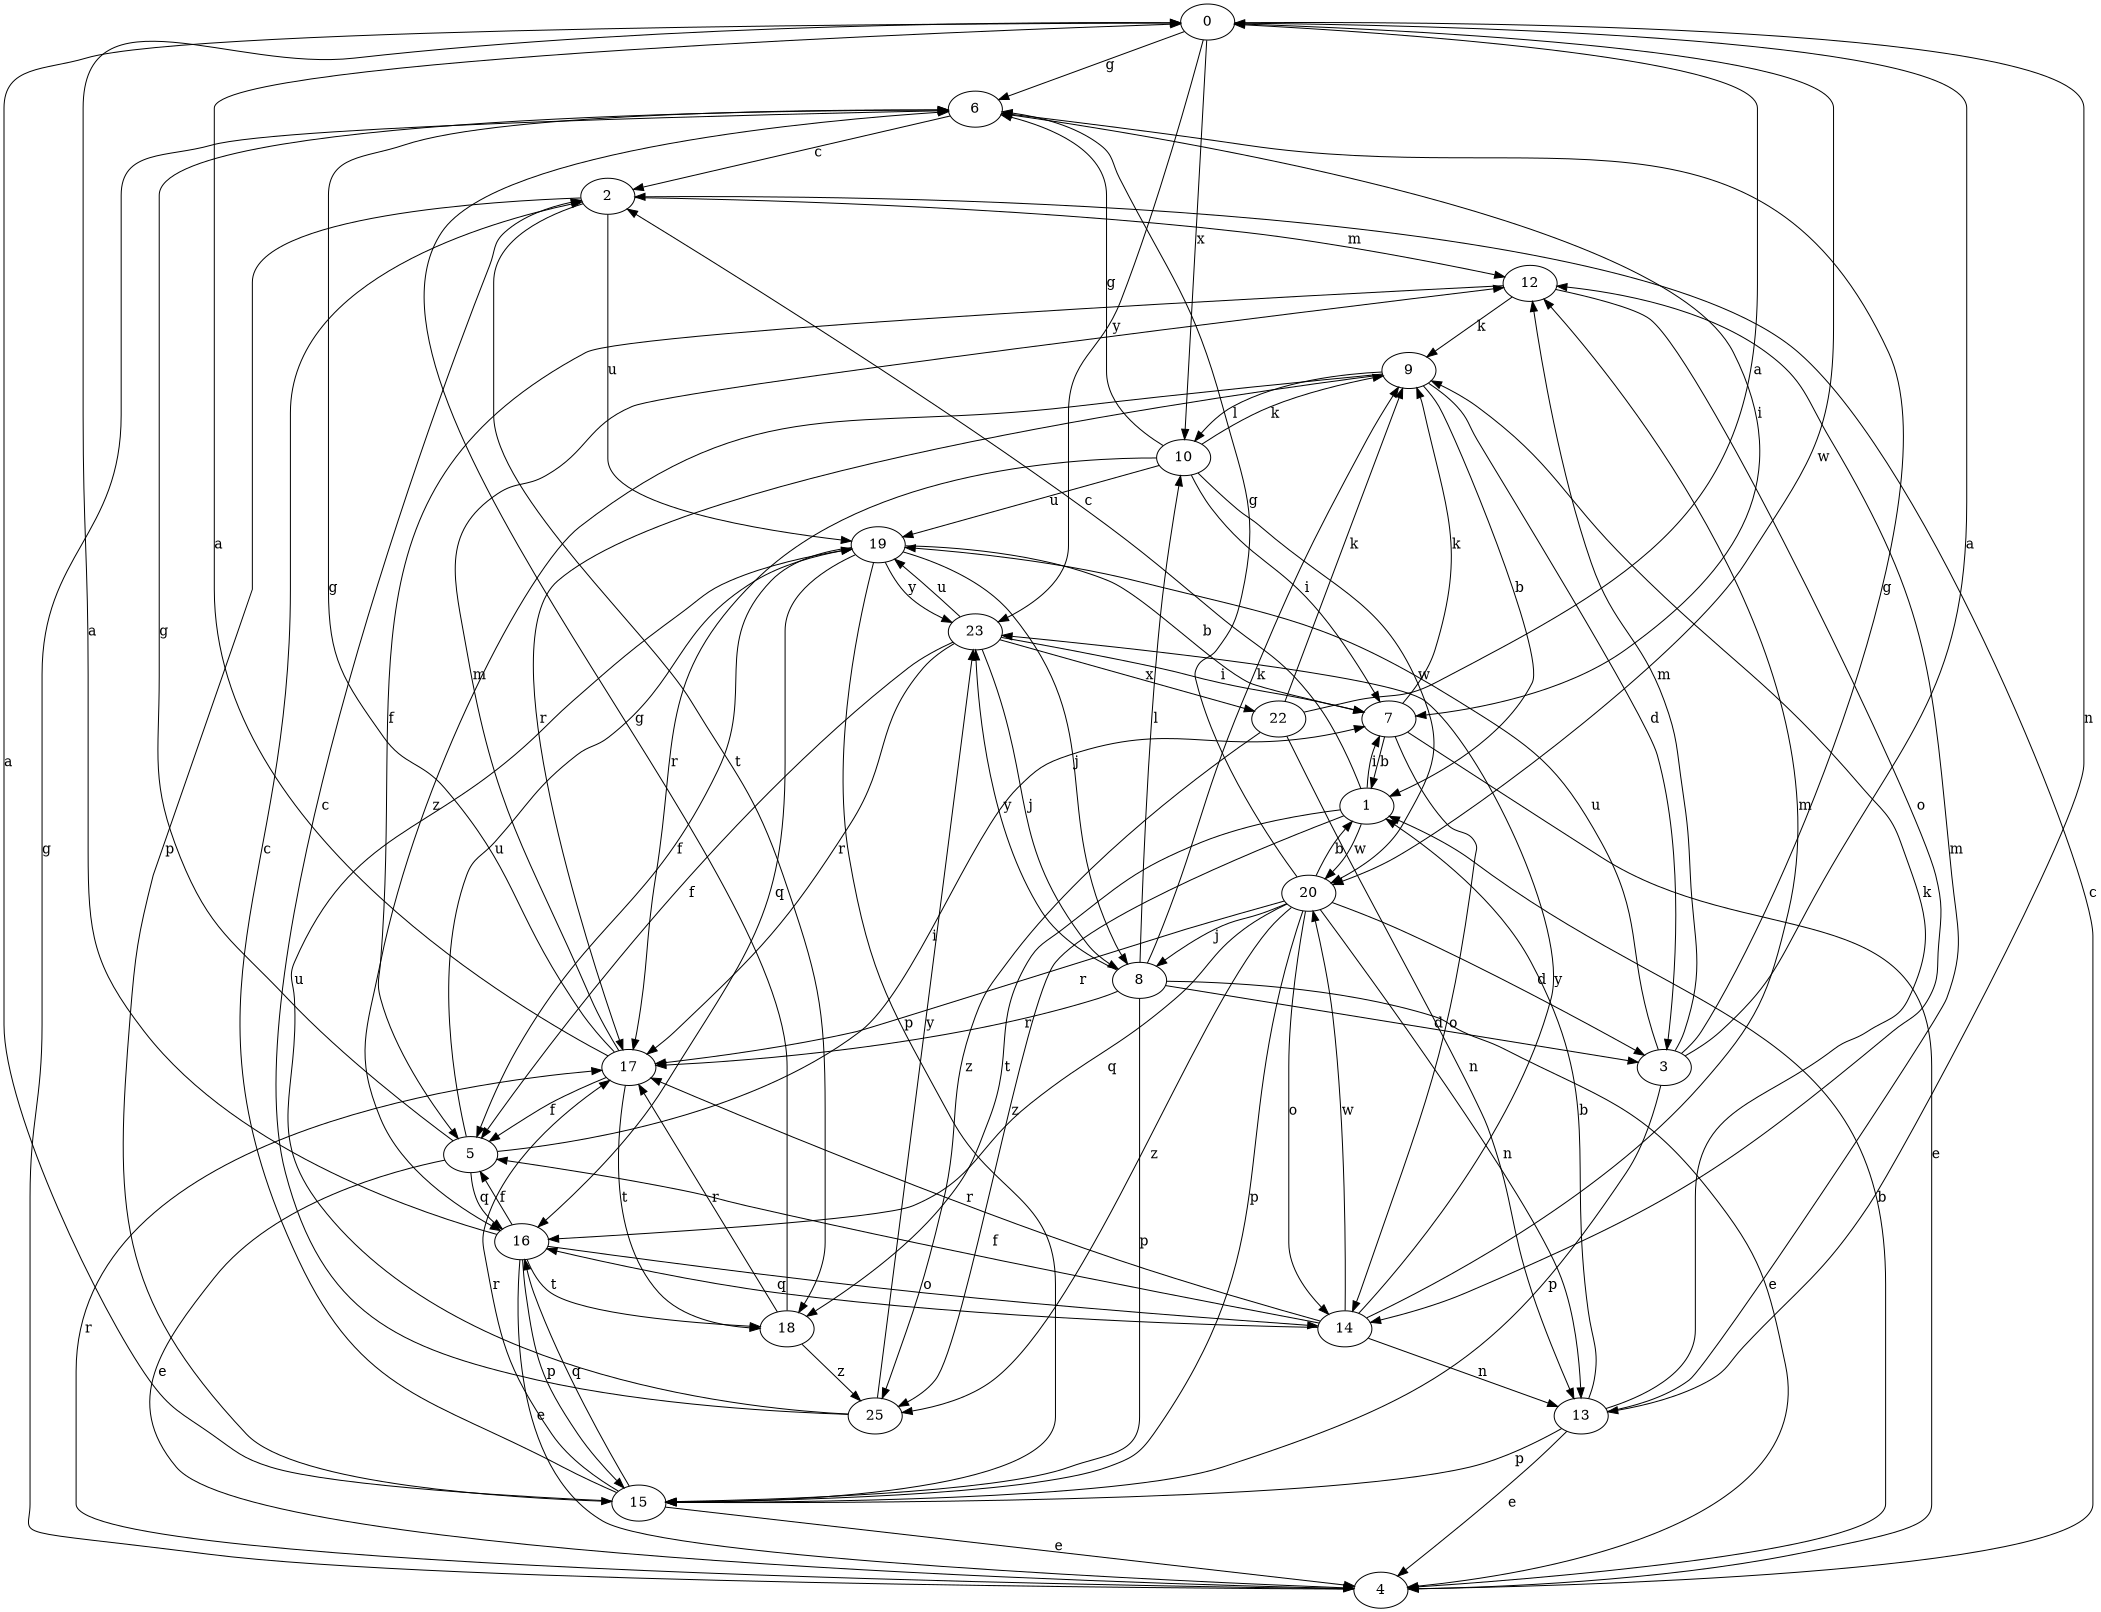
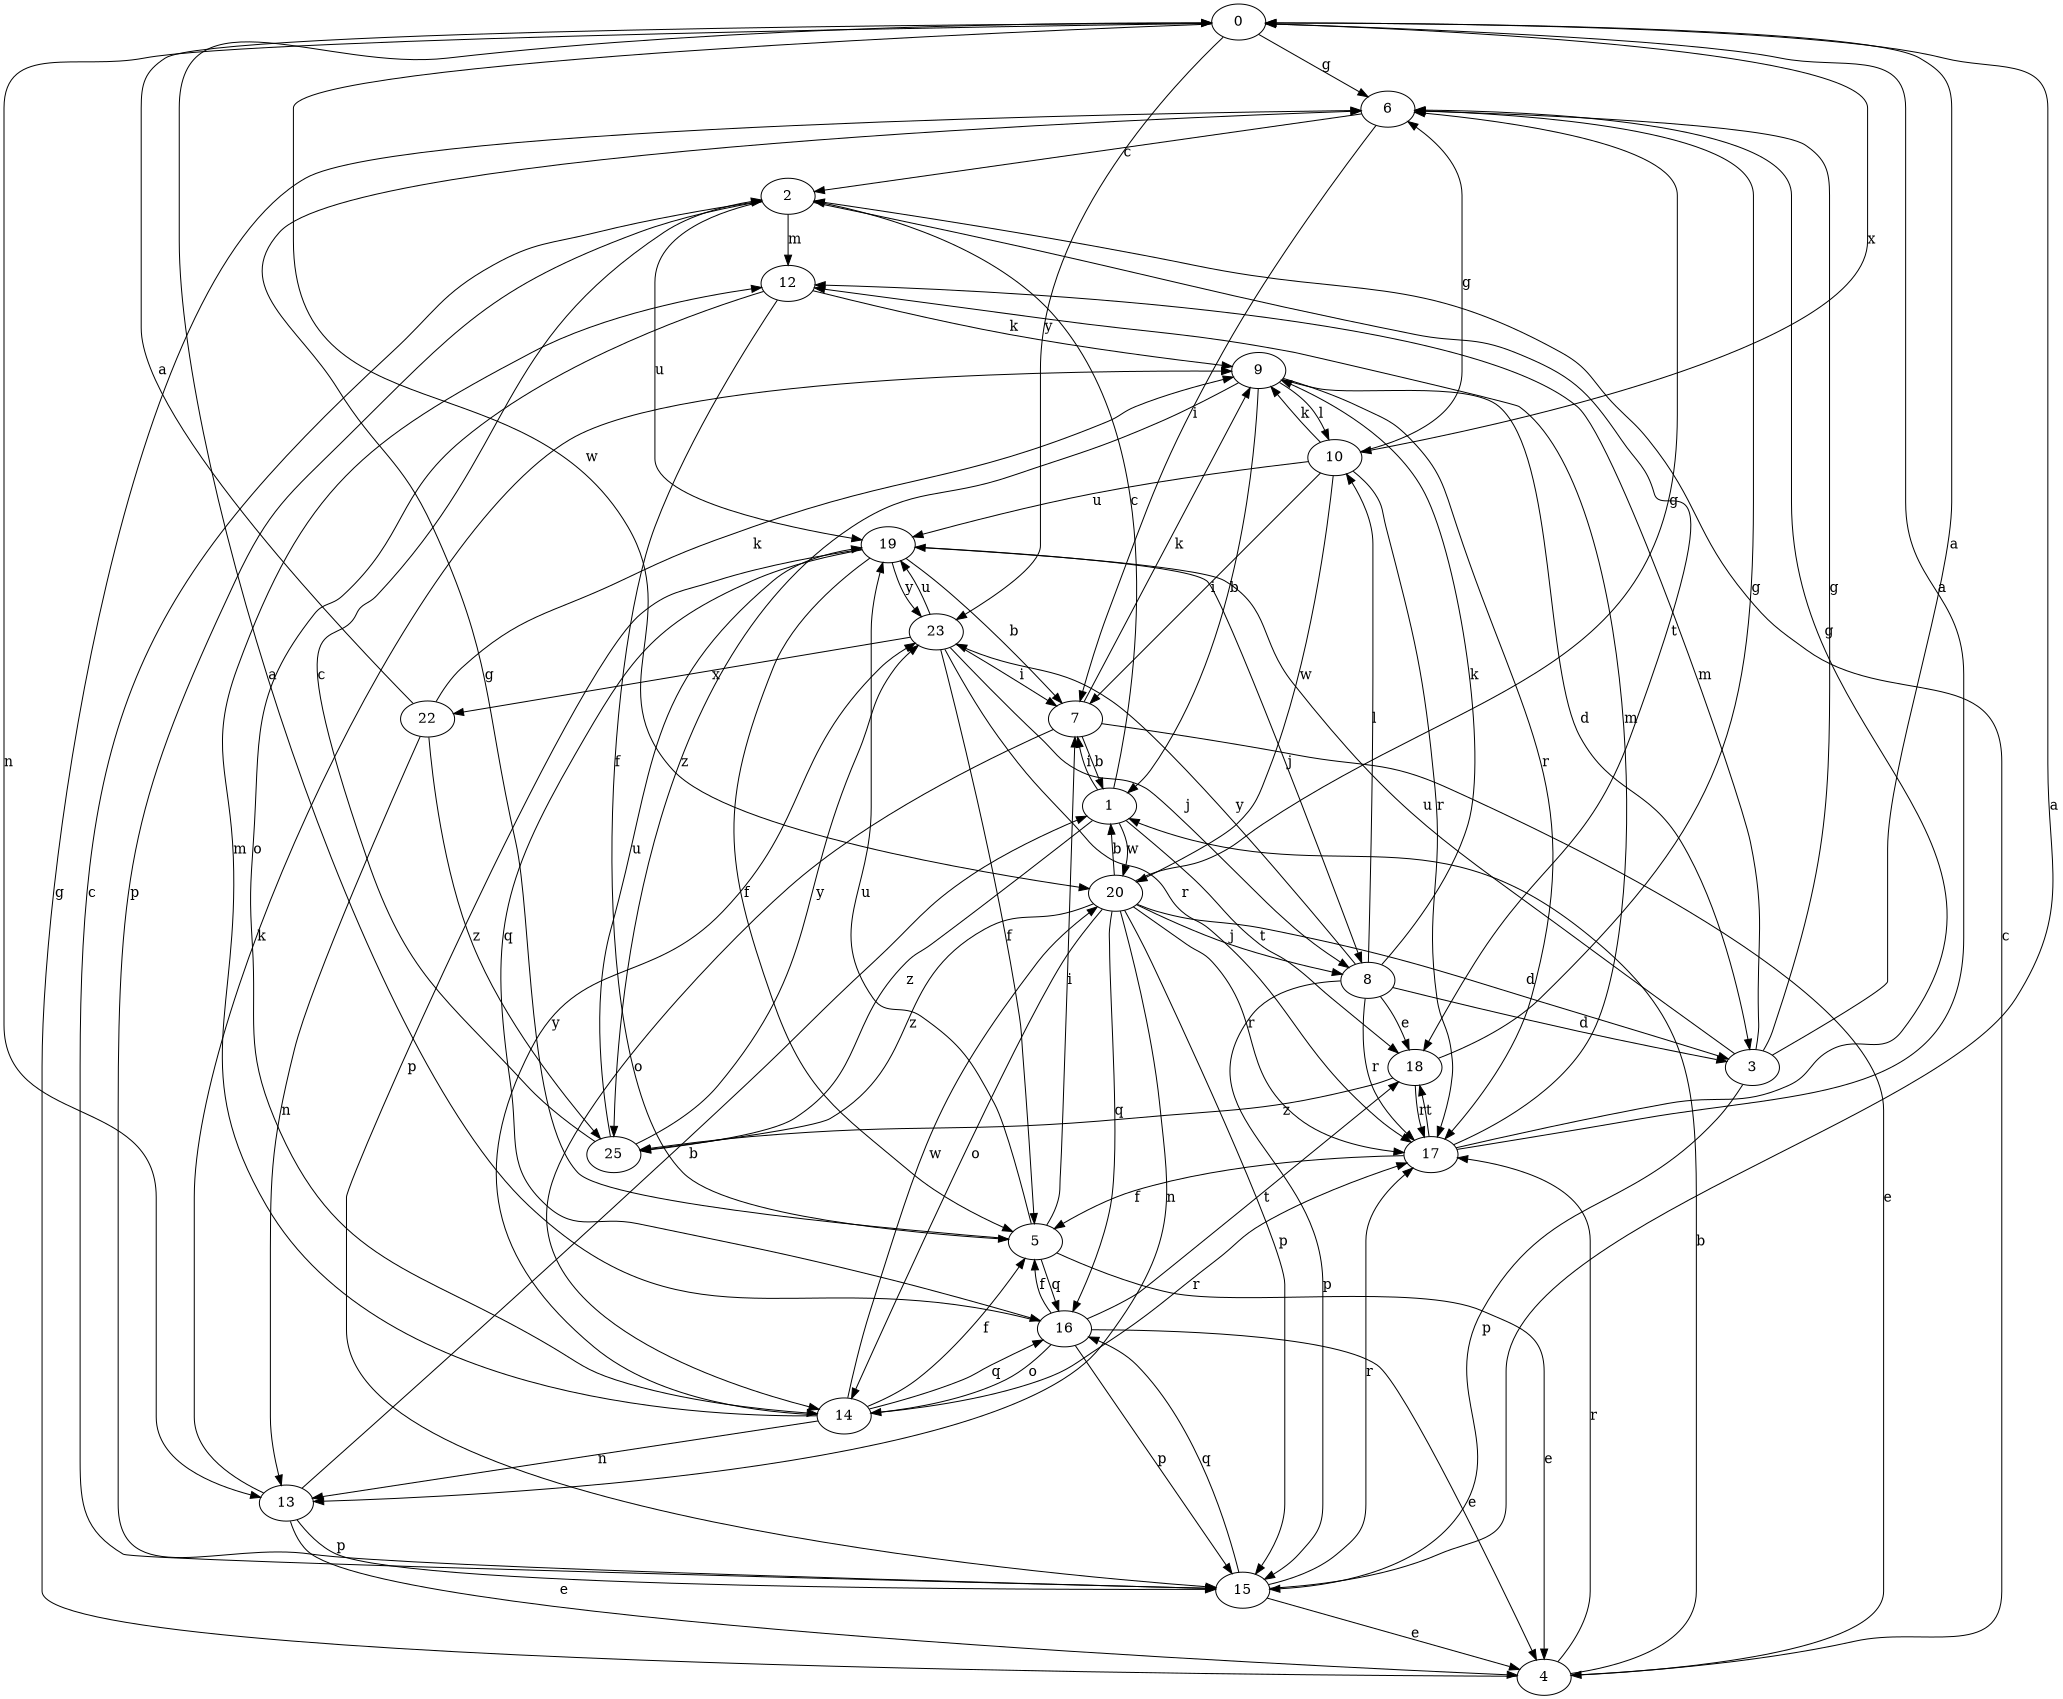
edge "9" -> "16": now "9" -> "25"
edge "13" -> "12": removed, label "m"
edge "8" -> "4": now "8" -> "18"
